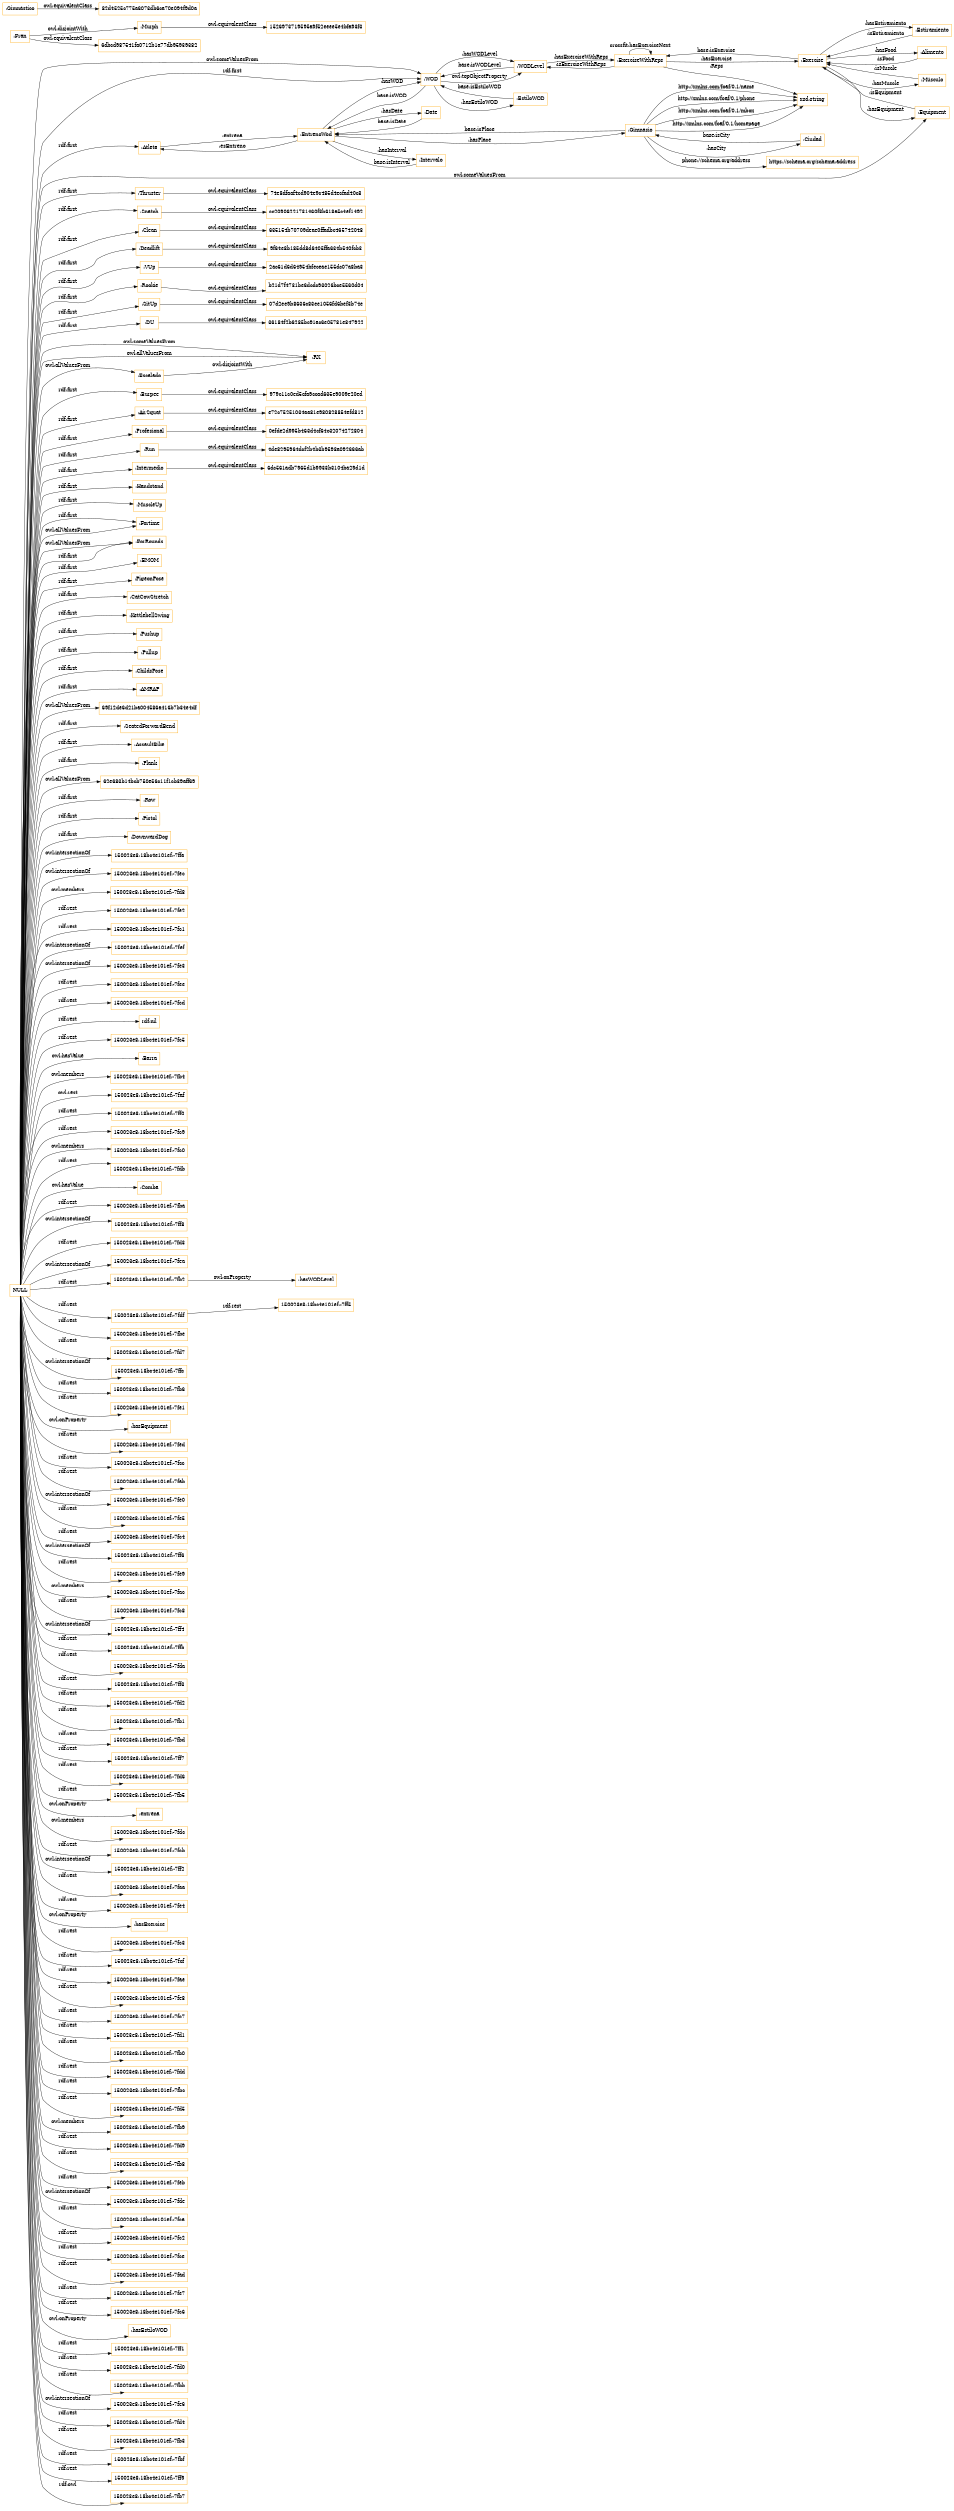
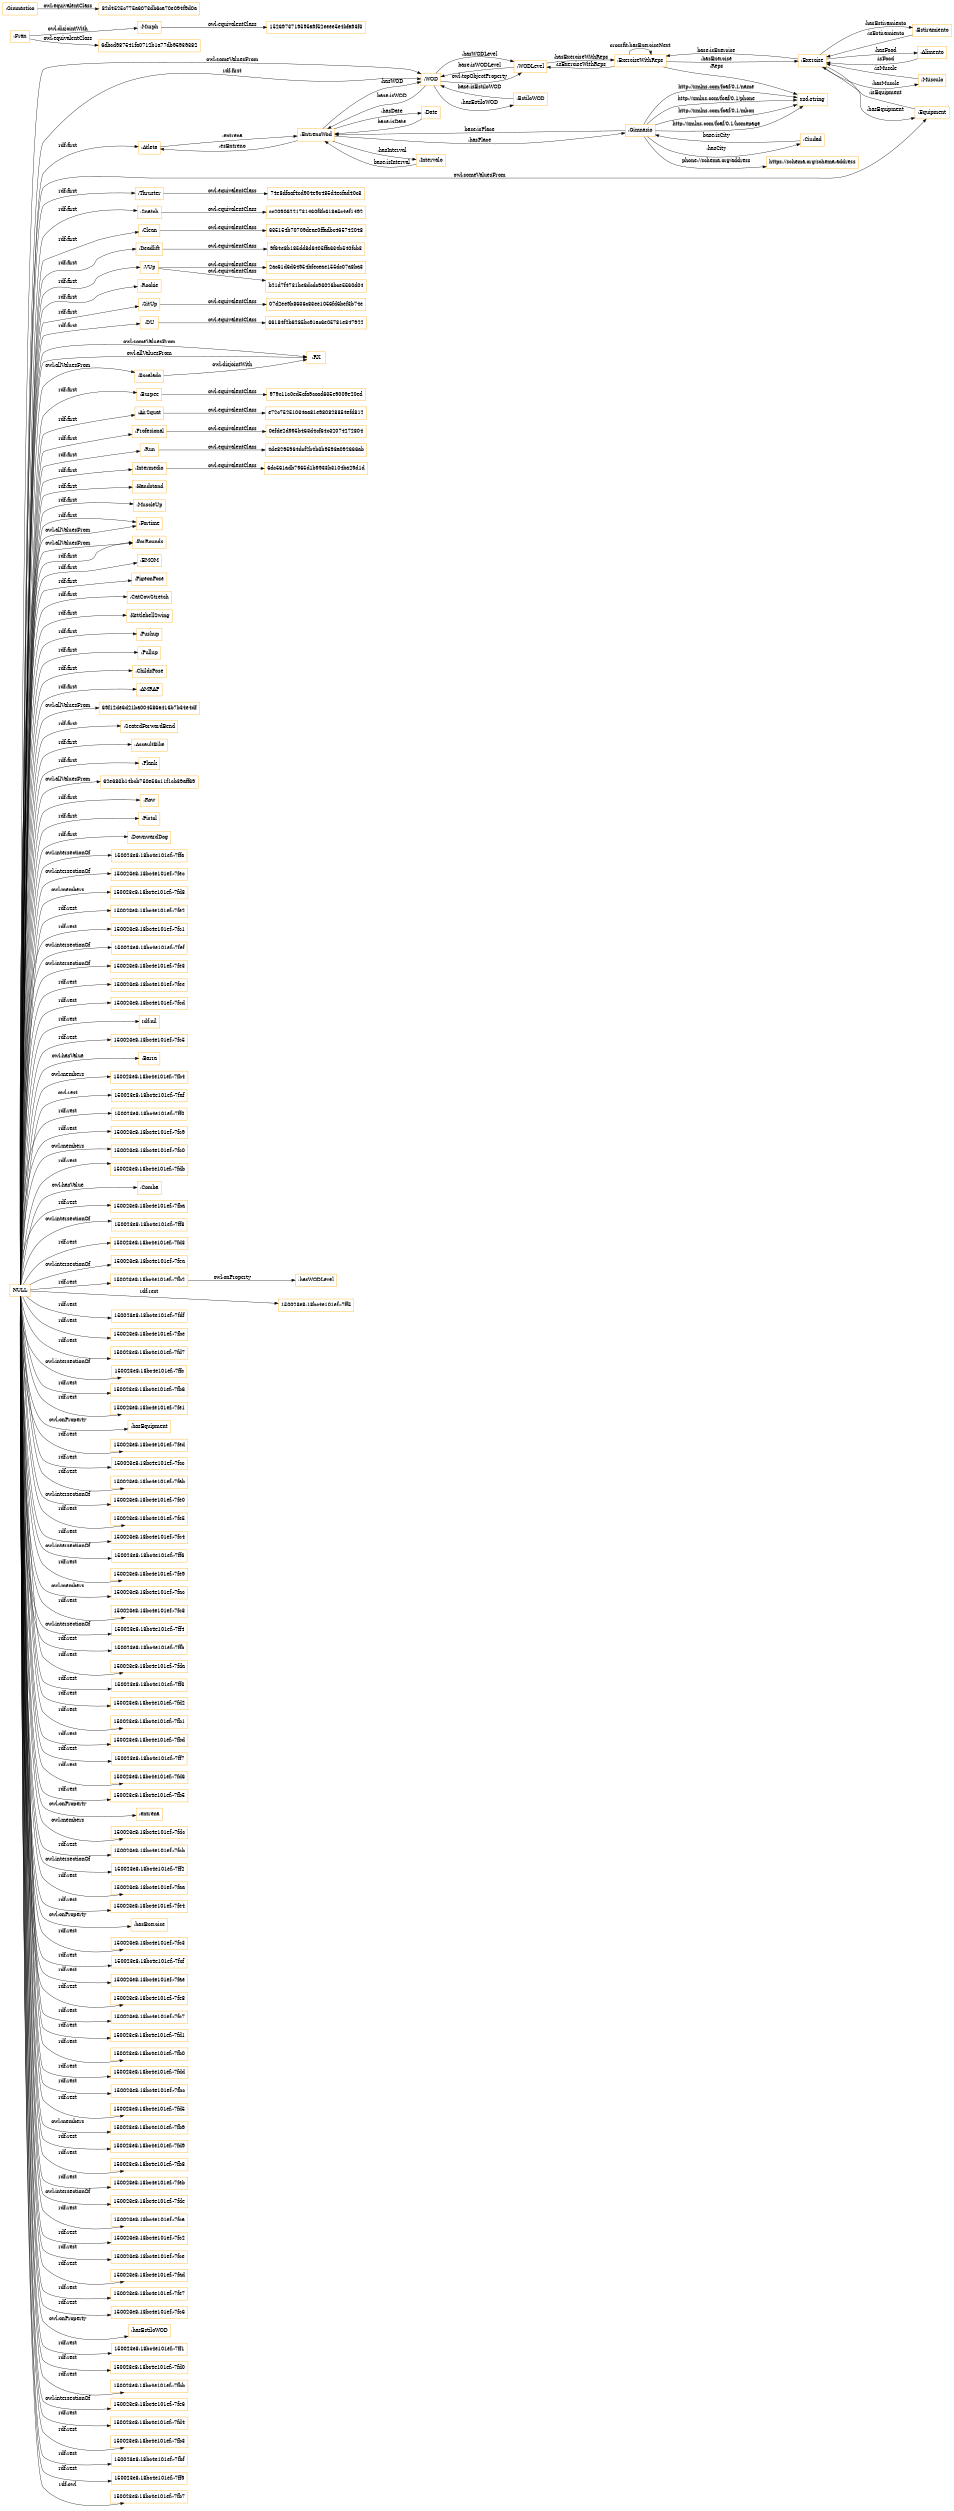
edge ":Rookie" -> "b21d7f4731be6dcdc93026bce5560d04": now ":VUp" -> "b21d7f4731be6dcdc93026bce5560d04"
edge "150023e8:18bc4e101ef:-7fdf" -> "150023e8:18bc4e101ef:-7ff5": now "NULL" -> "150023e8:18bc4e101ef:-7ff5"
